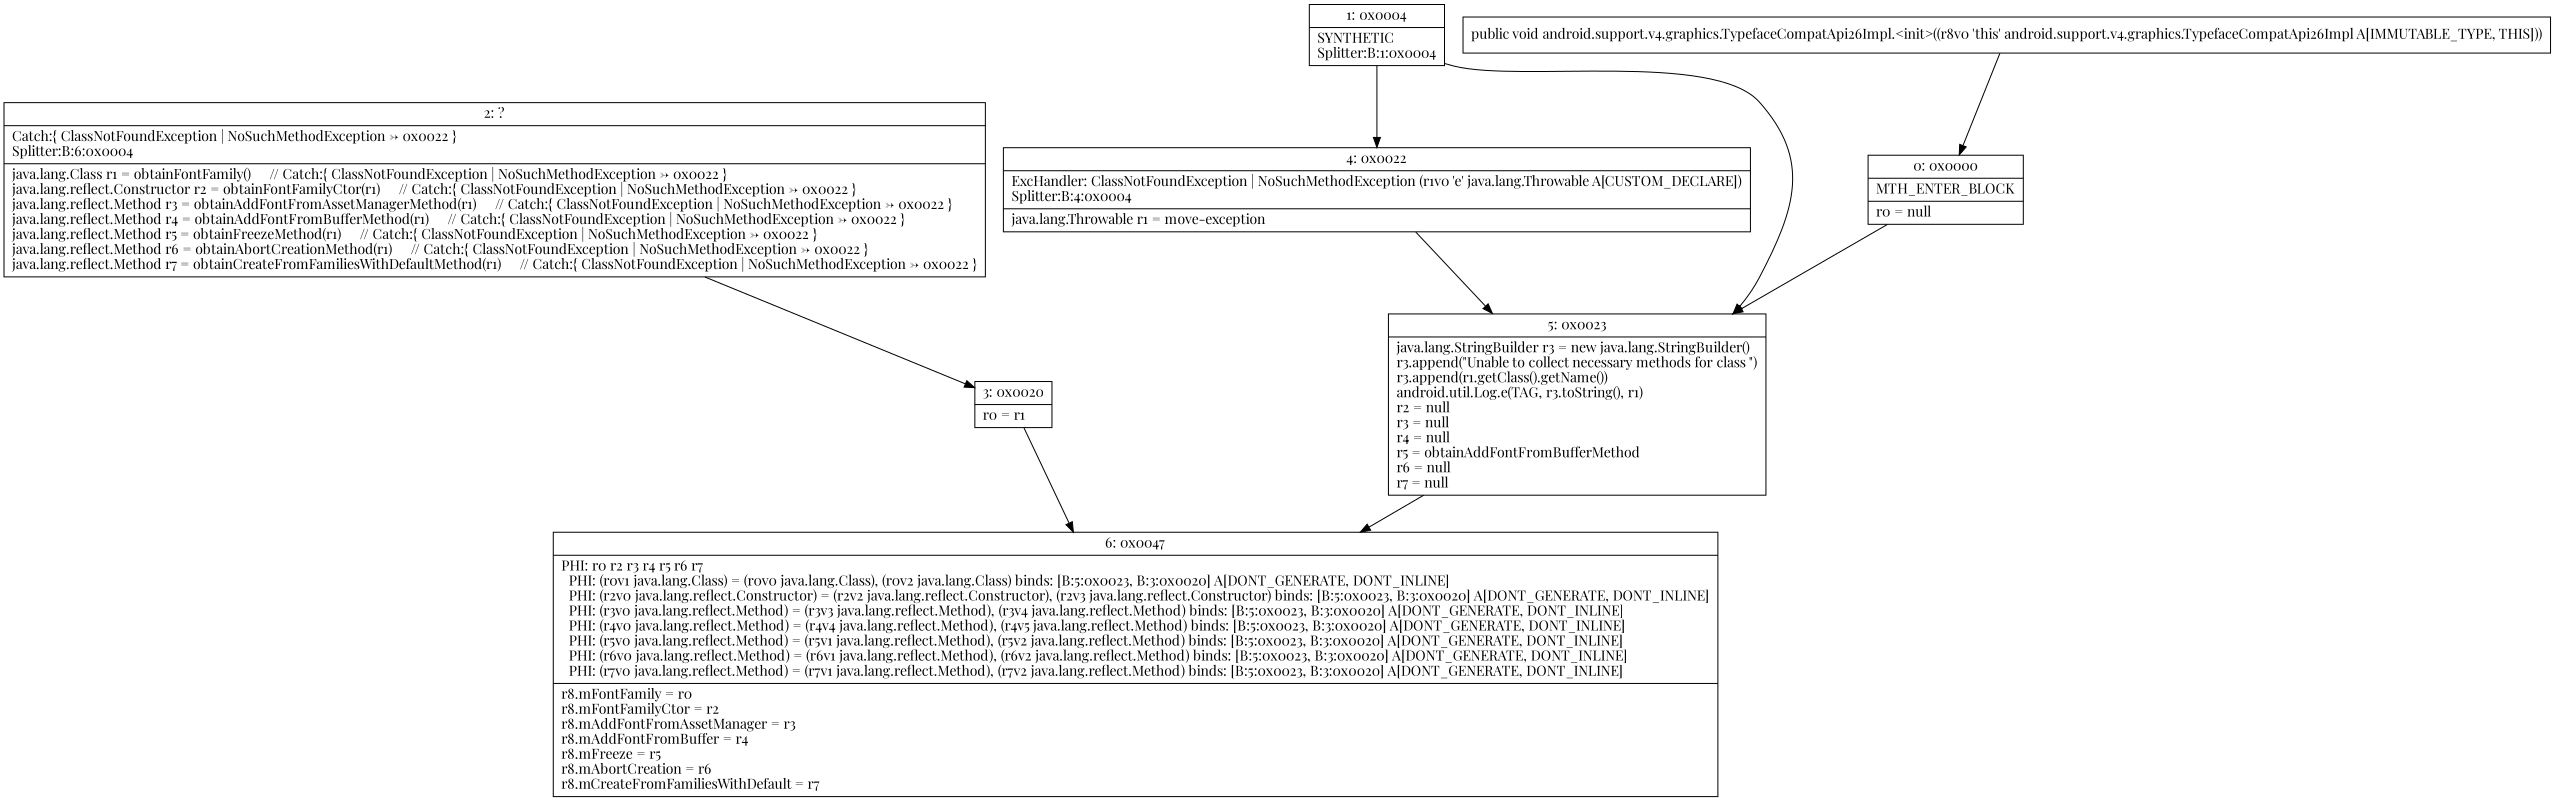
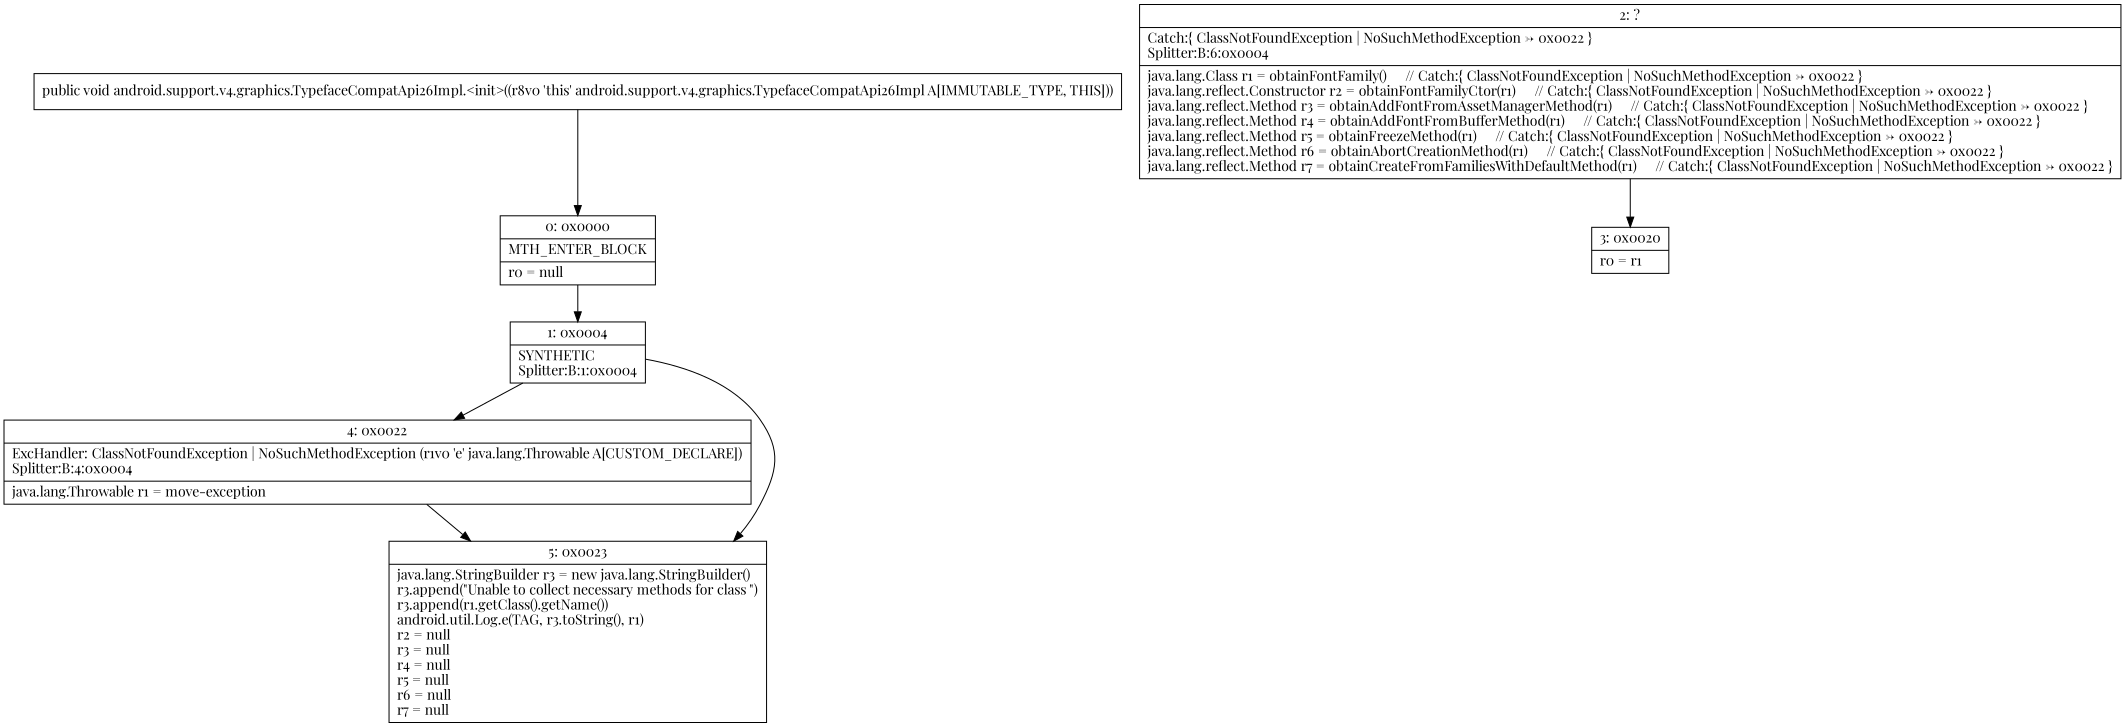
edge "0: 0x0000" -> "5: 0x0023": now "0: 0x0000" -> "1: 0x0004"
node "5: 0x0023": text "r5 = obtainAddFontFromBufferMethod" -> "r5 = null"
node "6: 0x0047": removed
